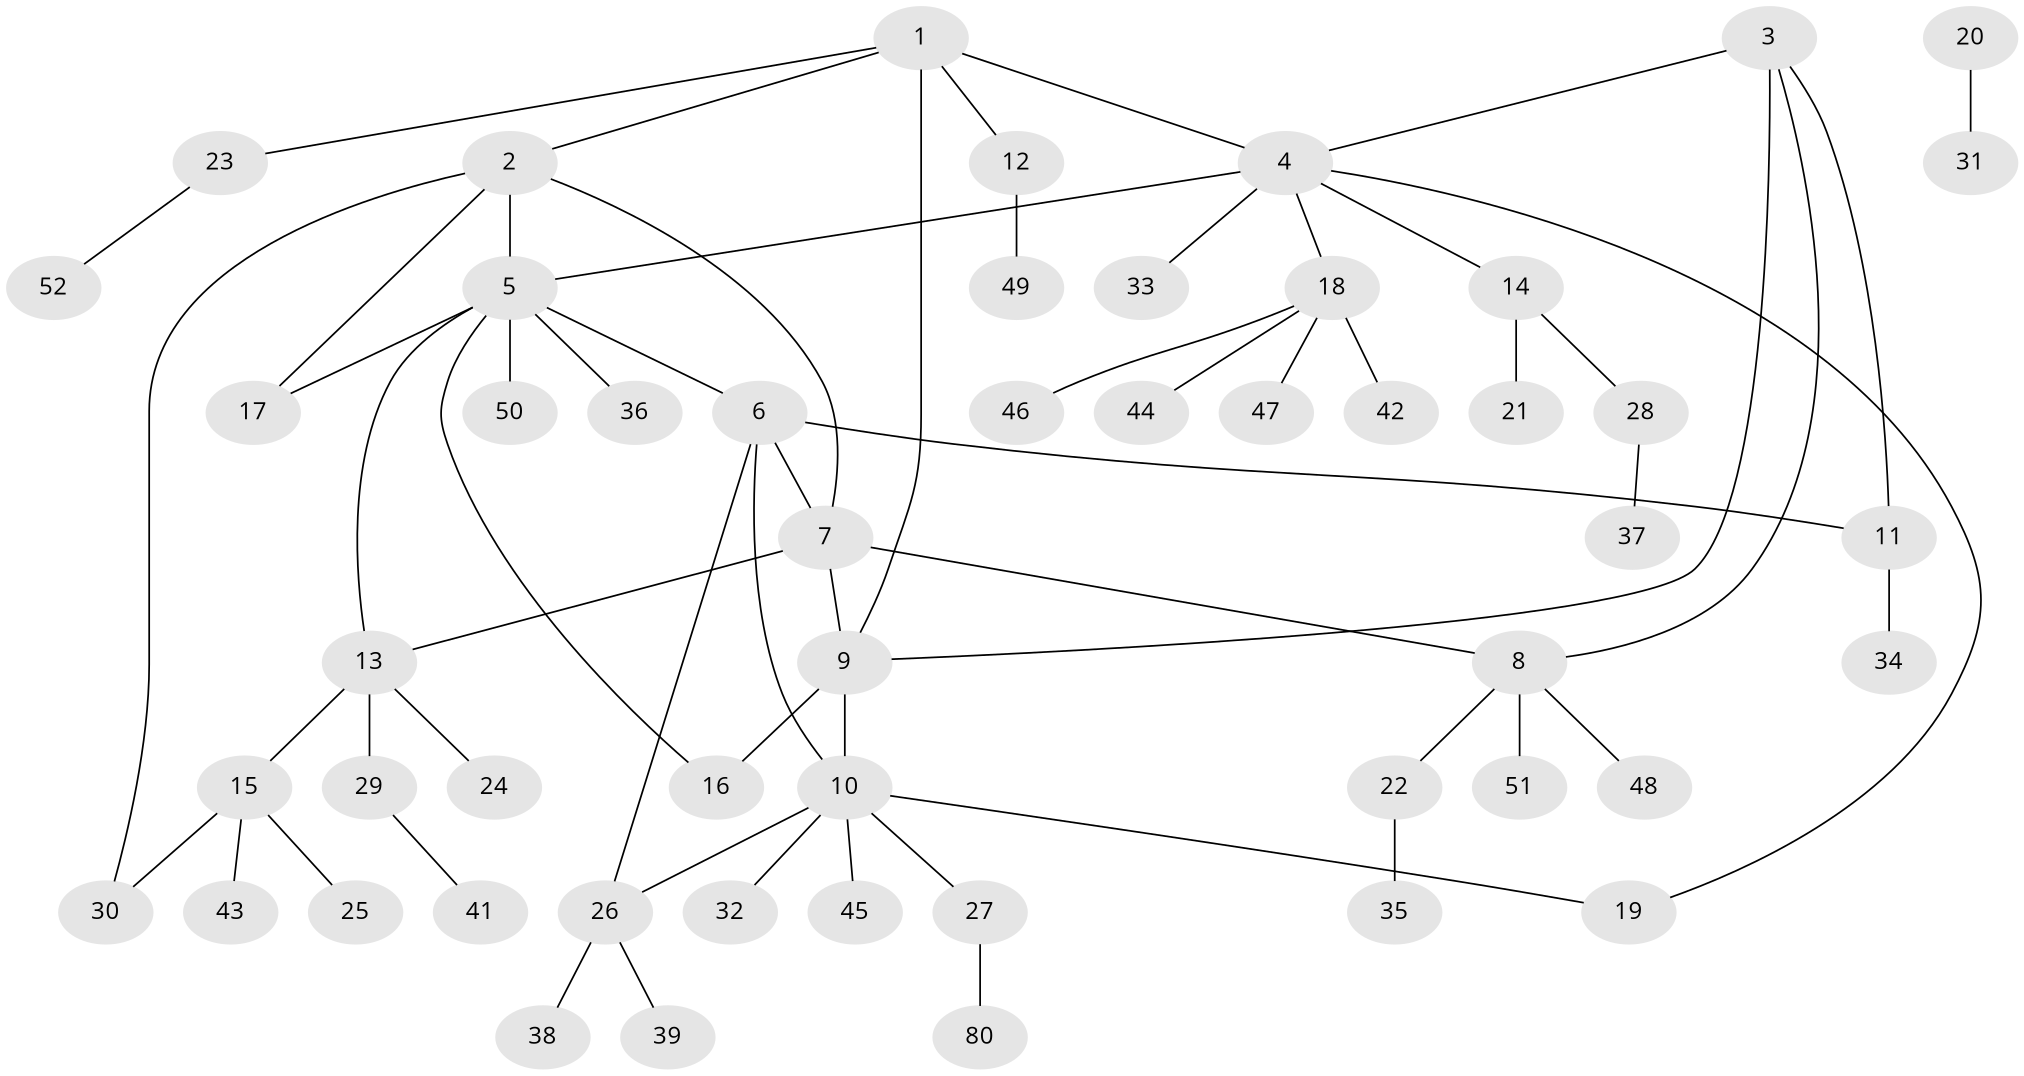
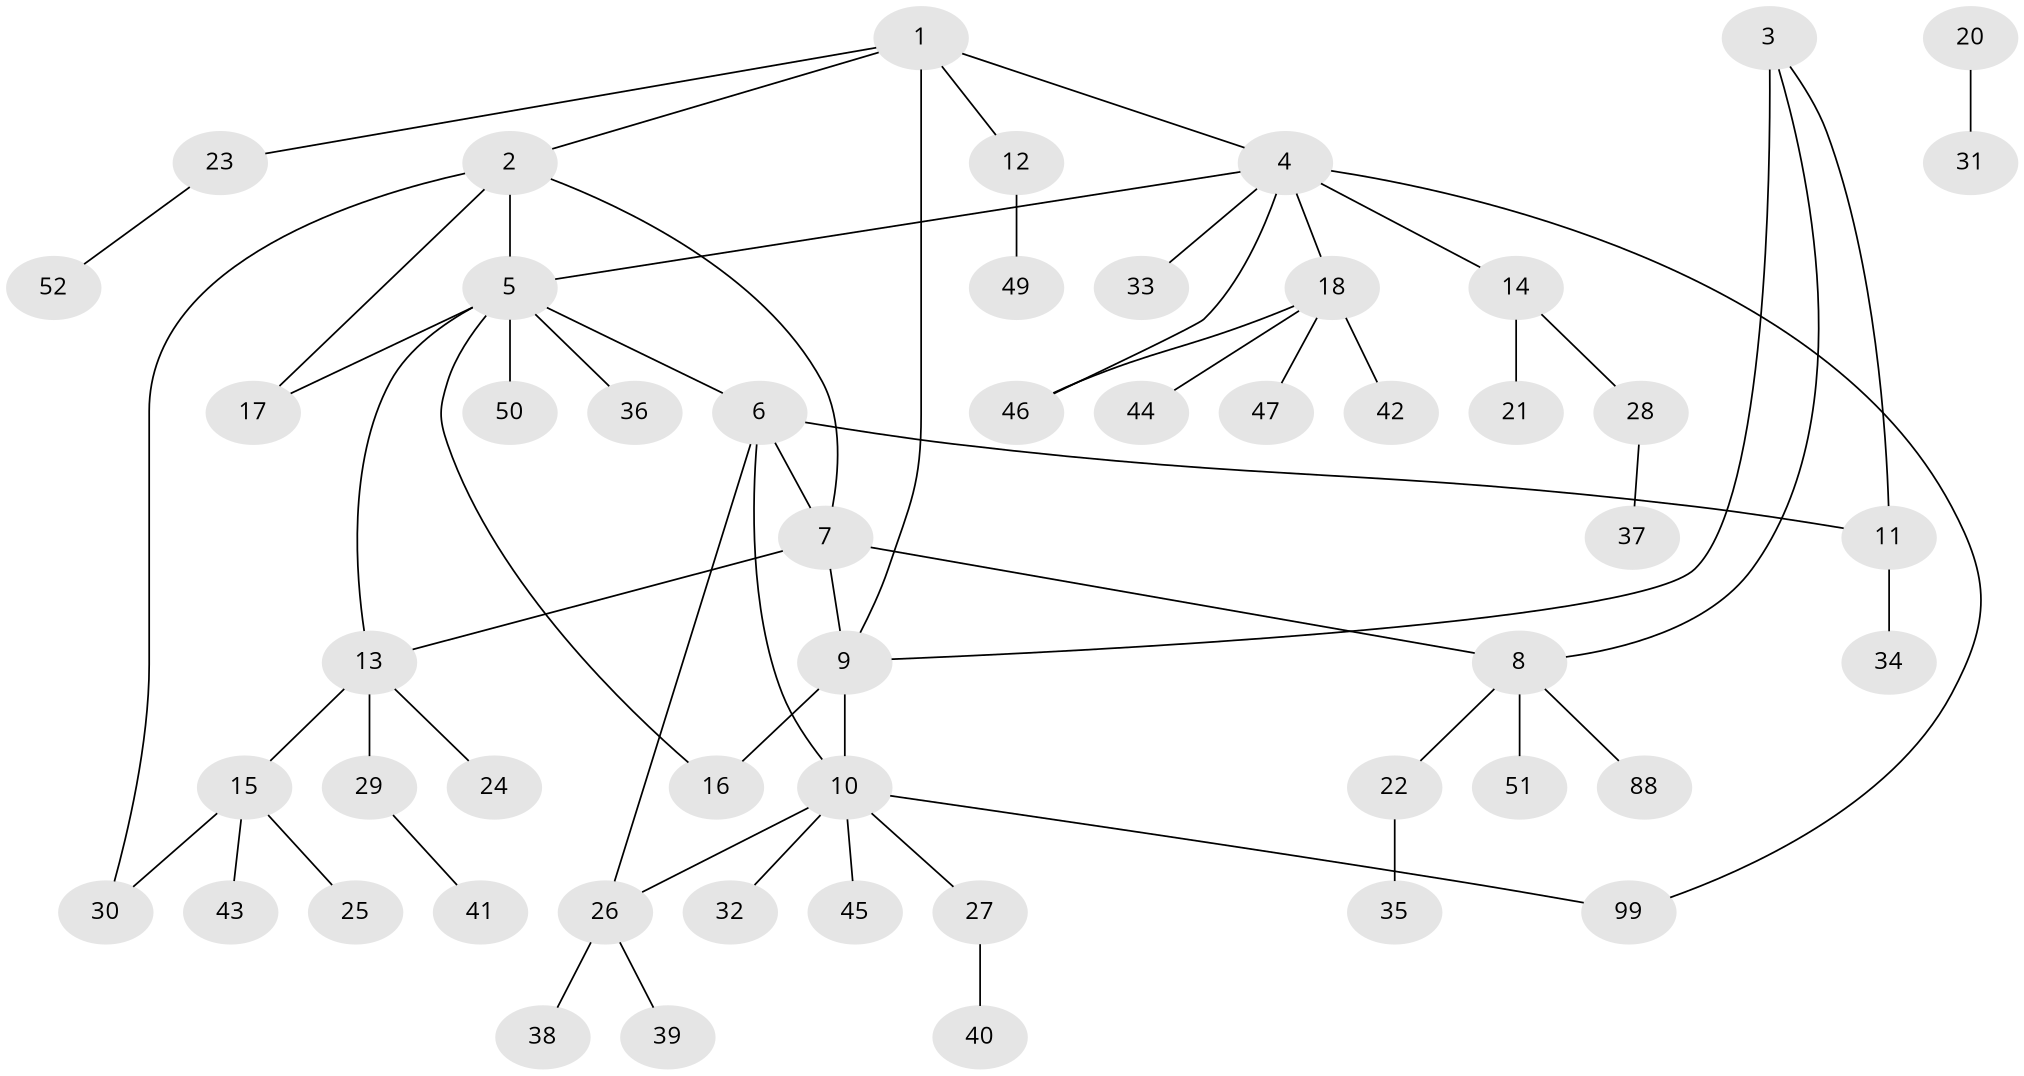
edge "3" -- "4": now "46" -- "4"
node "48": label "48" -> "88"
node "19": label "19" -> "99"
node "80": label "80" -> "40"
